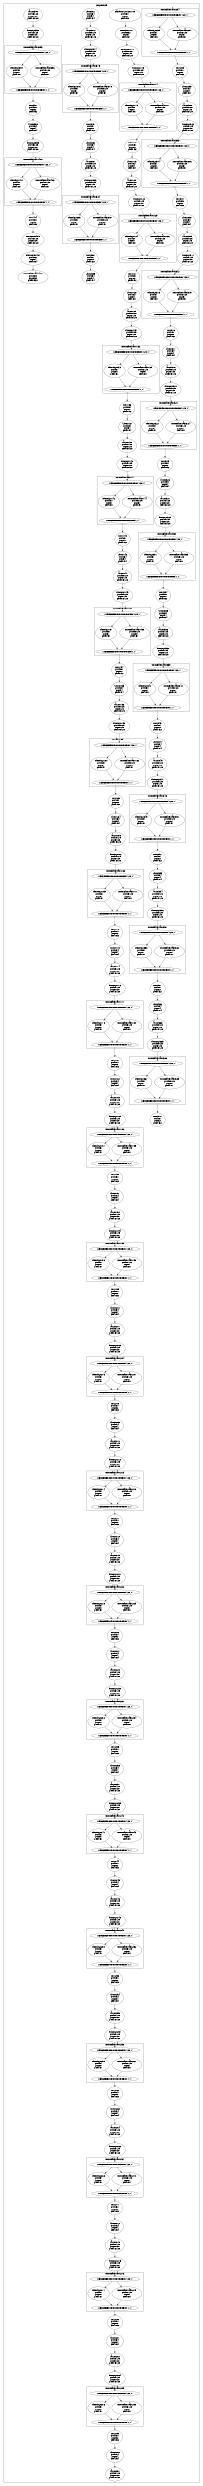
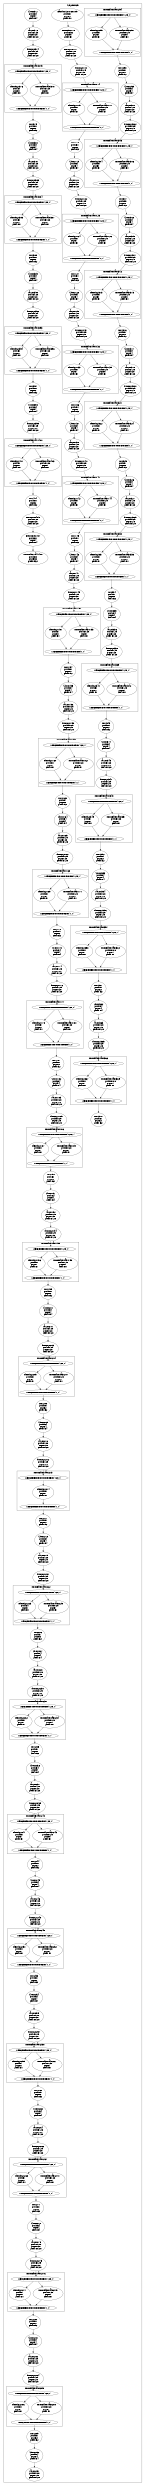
edge "Sbox_389 push=4 pop=4 peek =4" -> "rawL_390 push=128 pop=128 peek =128": added
cluster "Xor_a0_159": label "Xor_a0_159" -> "AnonFilter_a0_159"
node "AnonFilter_a3_216 push=128 pop=1 peek =1": removed
